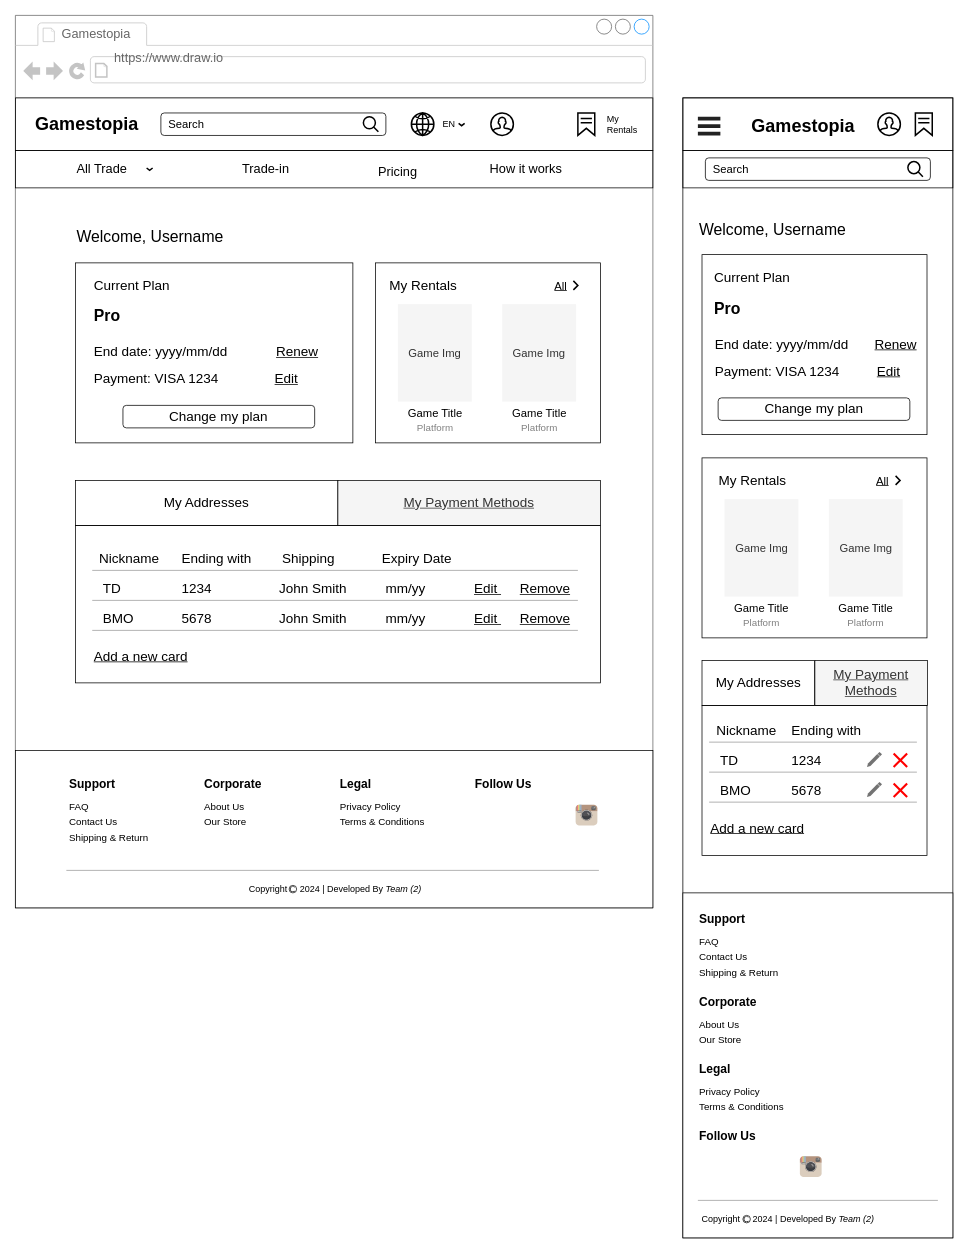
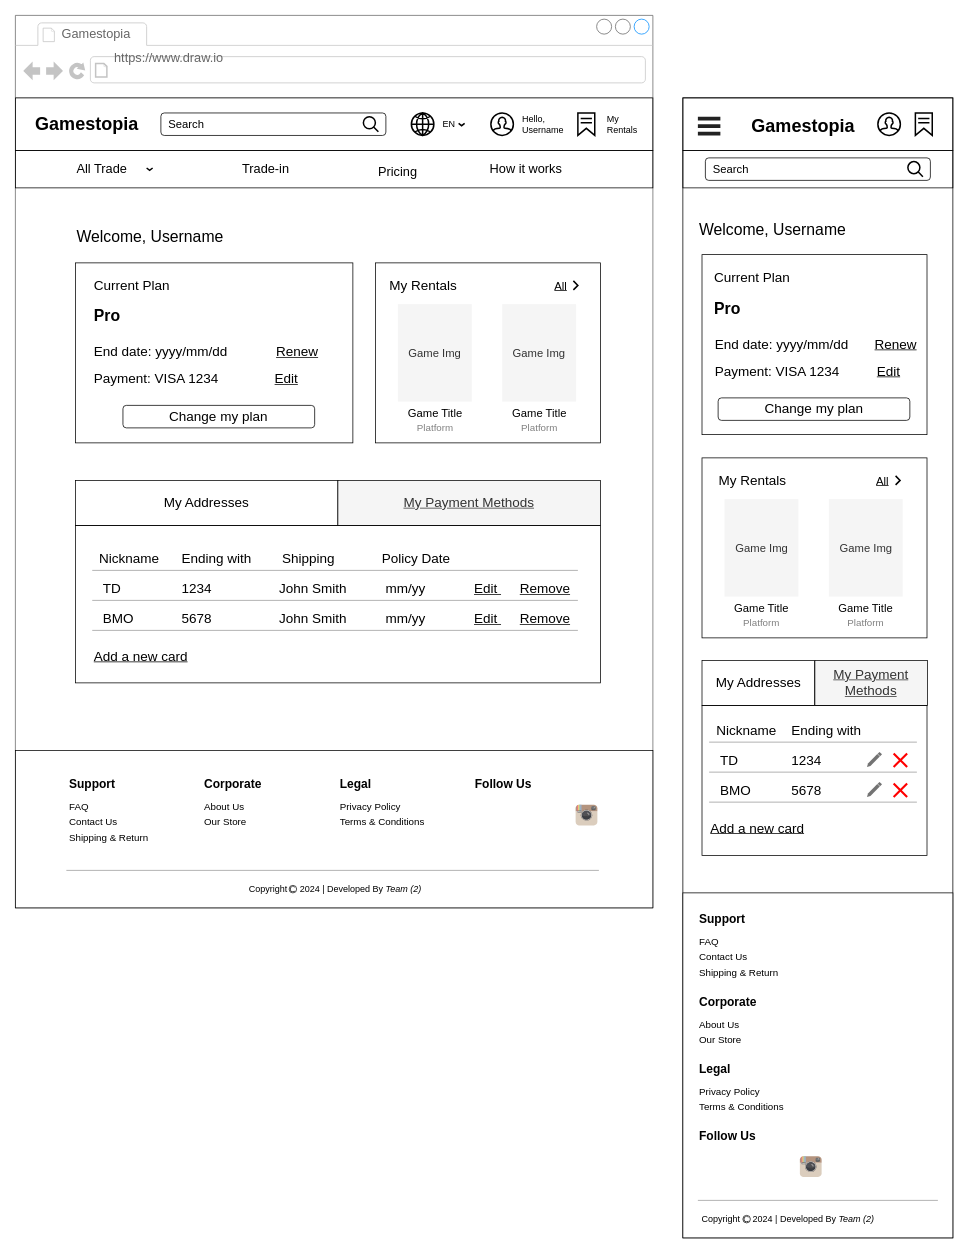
node "Hello, Username": added
node "Expiry Date": label "Expiry Date" -> "Policy Date"
